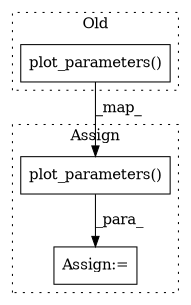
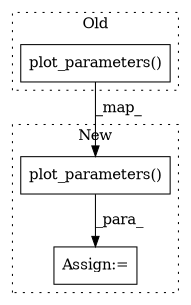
cluster "Assign": label "Assign" -> "New"
